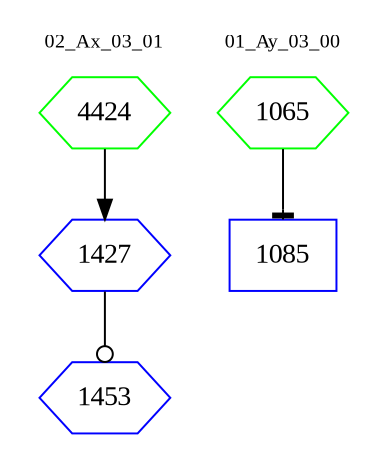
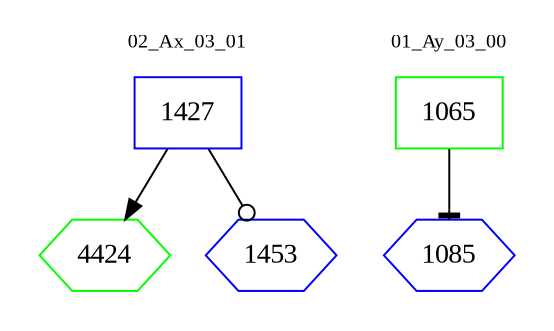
node "1065": shape hexagon -> box
edge "4424" -> "1427": reversed
node "1427": shape hexagon -> box
node "1085": shape box -> hexagon
